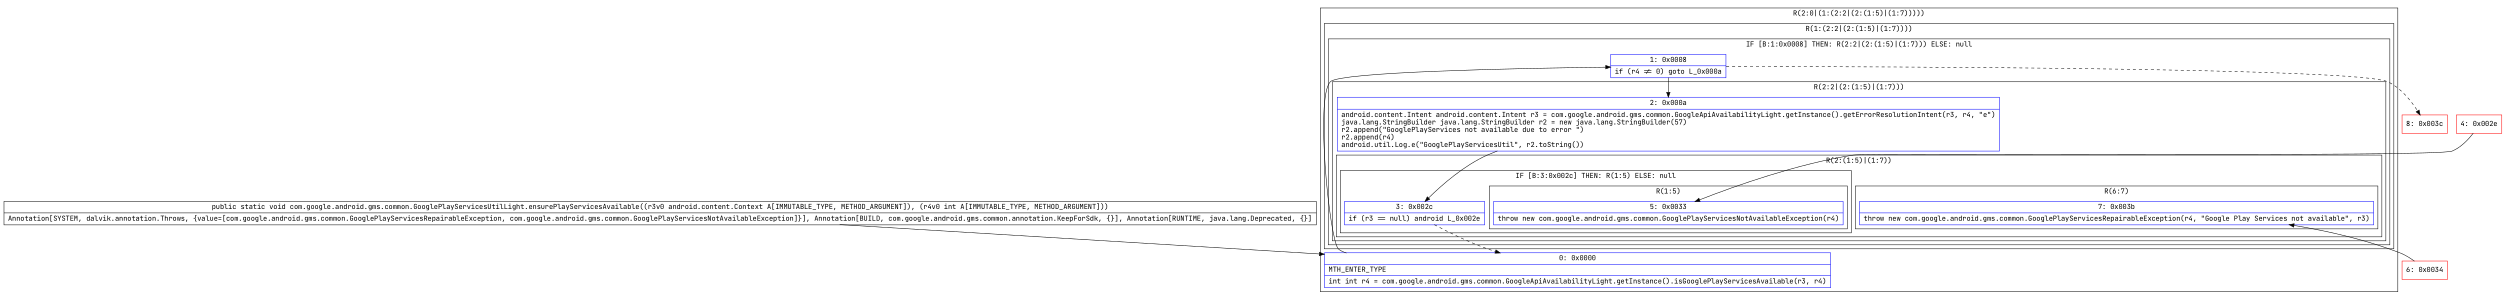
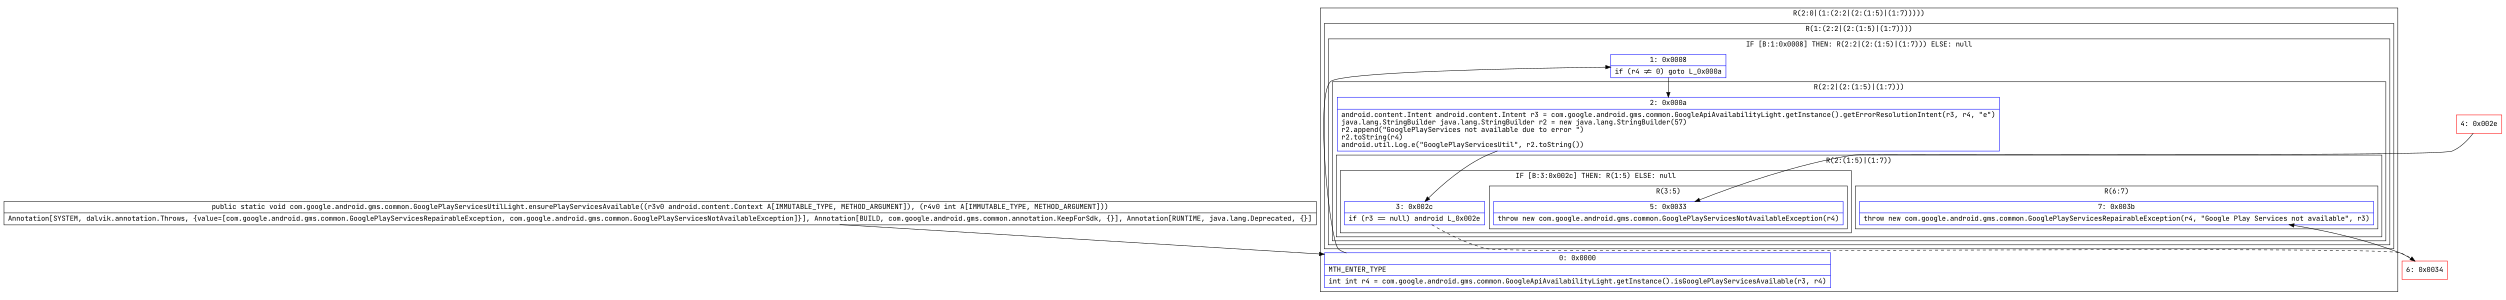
node "8: 0x003c": removed
node "2: 0x000a": text "r2.append(r4)" -> "r2.toString(r4)"
cluster "R(1:5)": label "R(1:5)" -> "R(3:5)"
edge "3: 0x002c" -> "0: 0x0000": now "3: 0x002c" -> "6: 0x0034"
